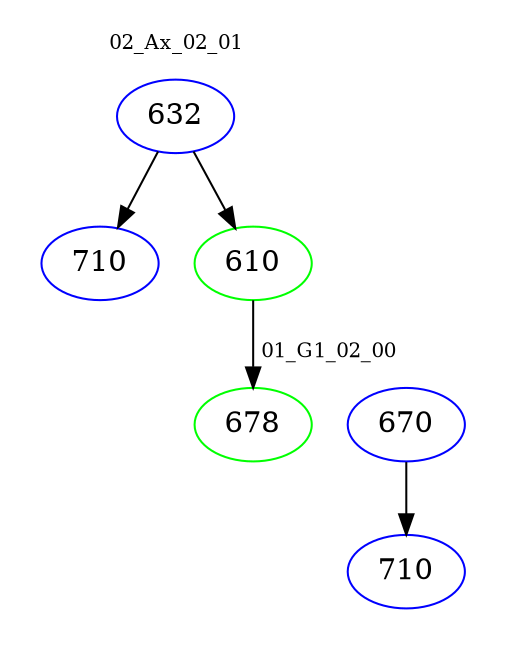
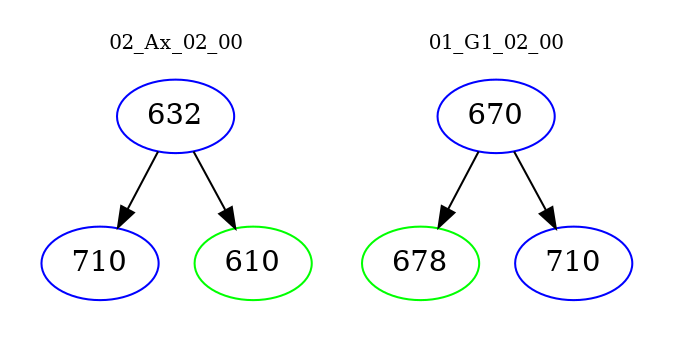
cluster "02_Ax_02_01": label "02_Ax_02_01" -> "02_Ax_02_00"
edge "610" -> "678": now "670" -> "678"
